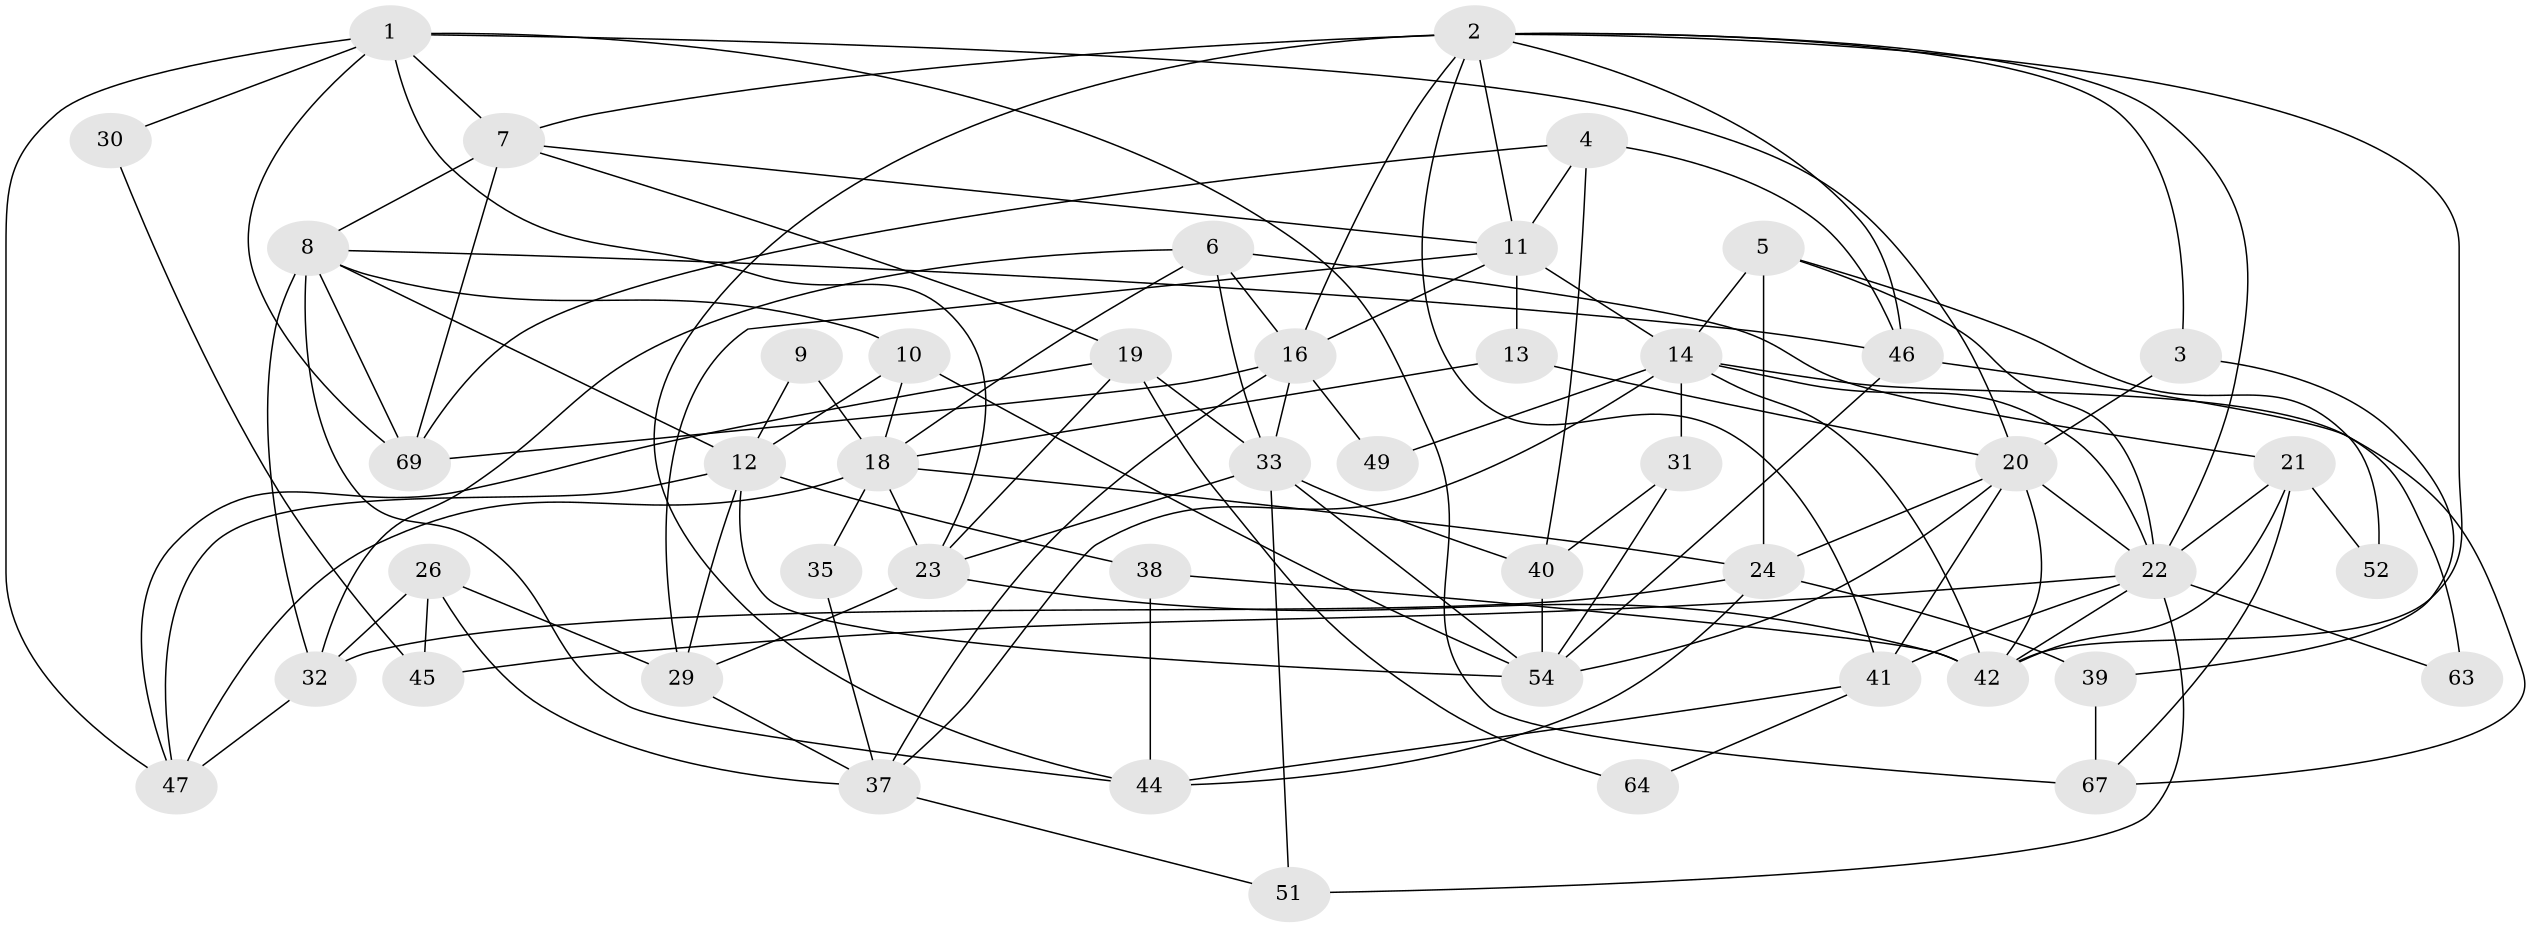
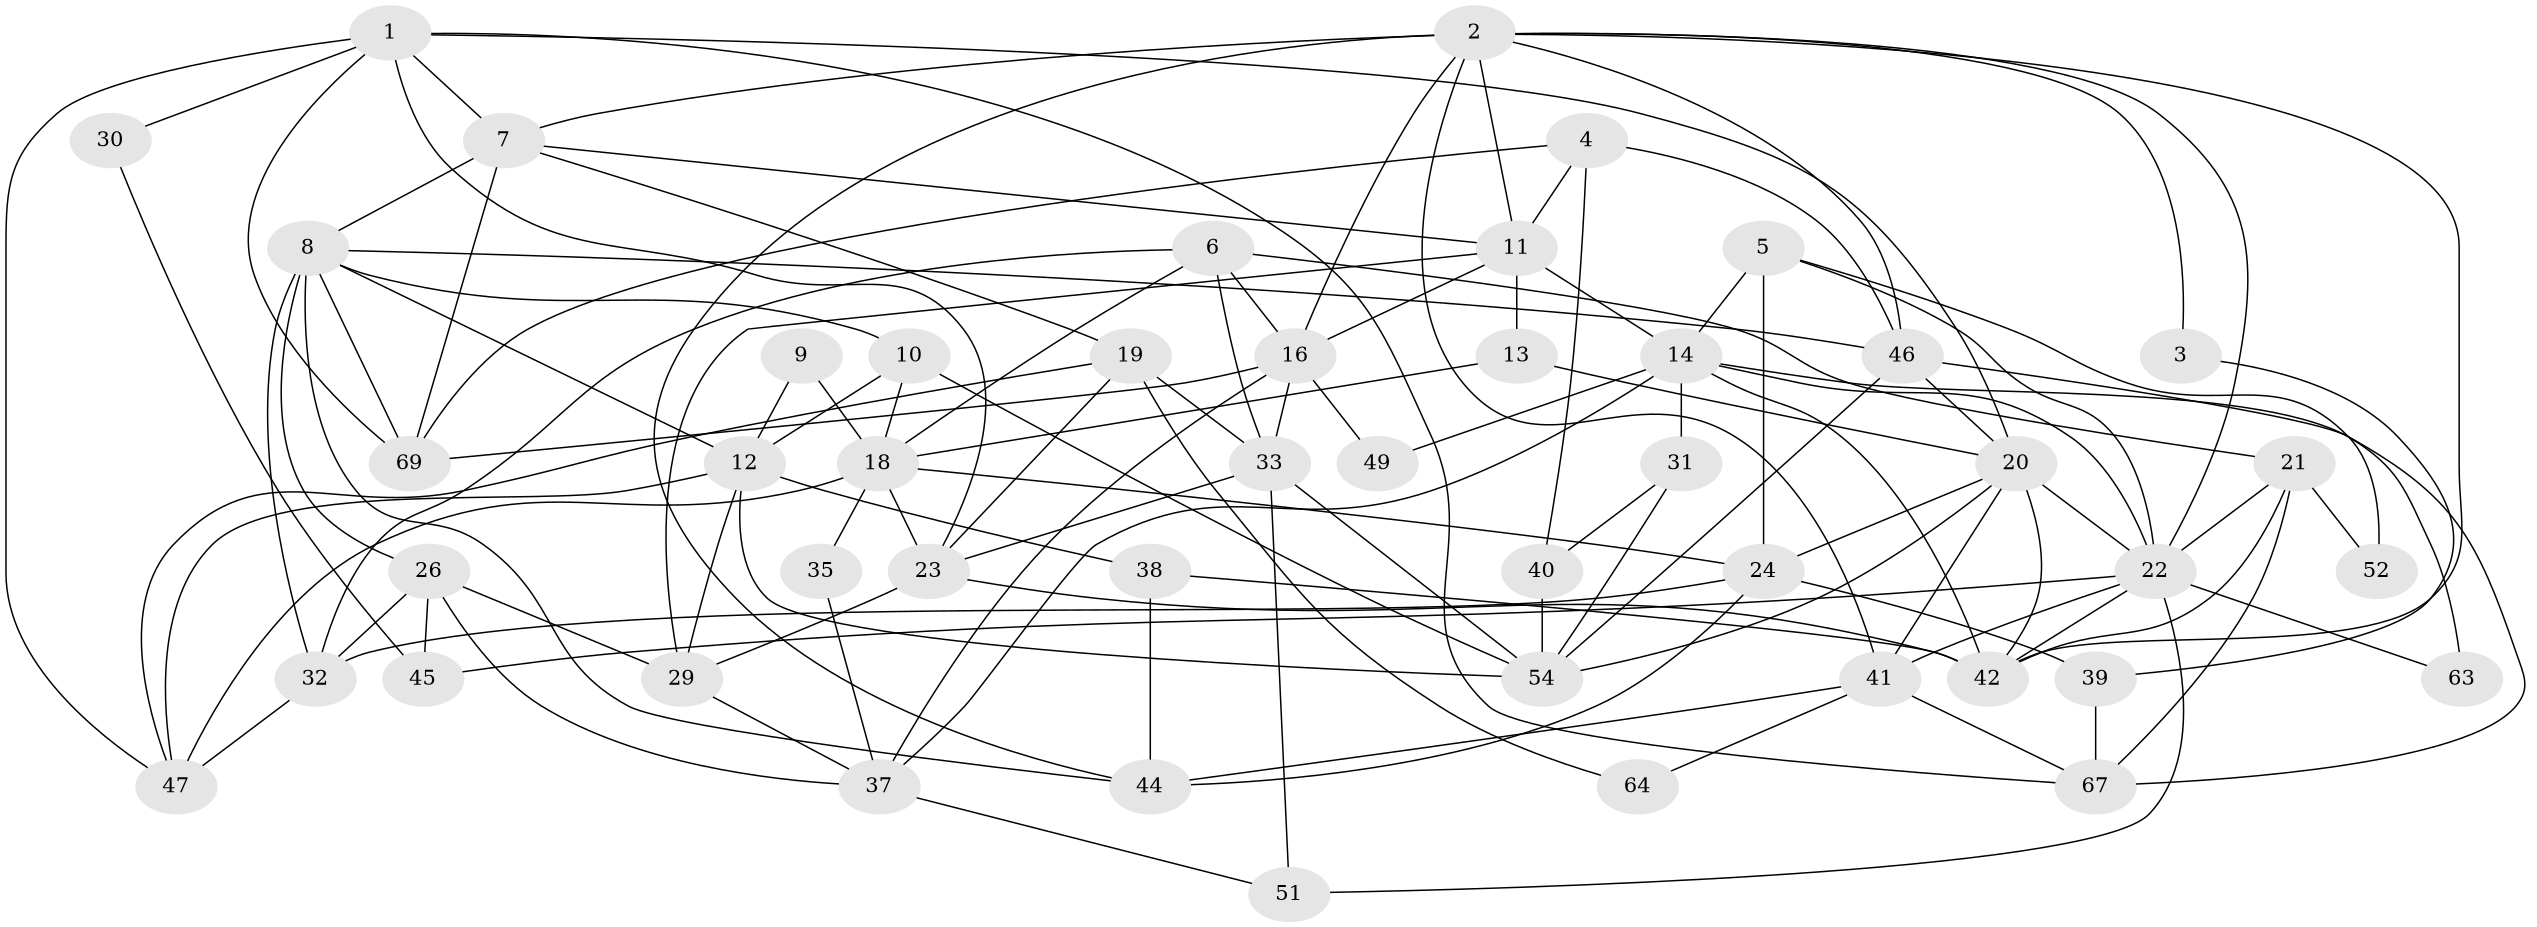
edge "3" -- "20": now "46" -- "20"
edge "8" -- "26": added
edge "33" -- "40": removed
edge "41" -- "67": added
